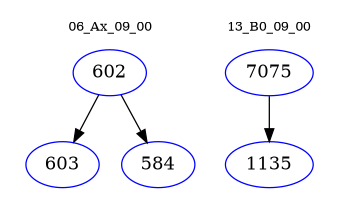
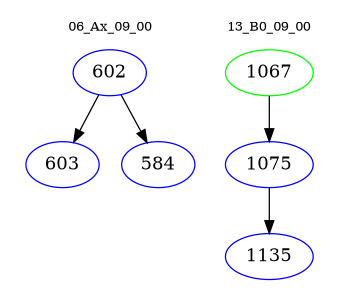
node "7075": label "7075" -> "1075"
node "1067": added
